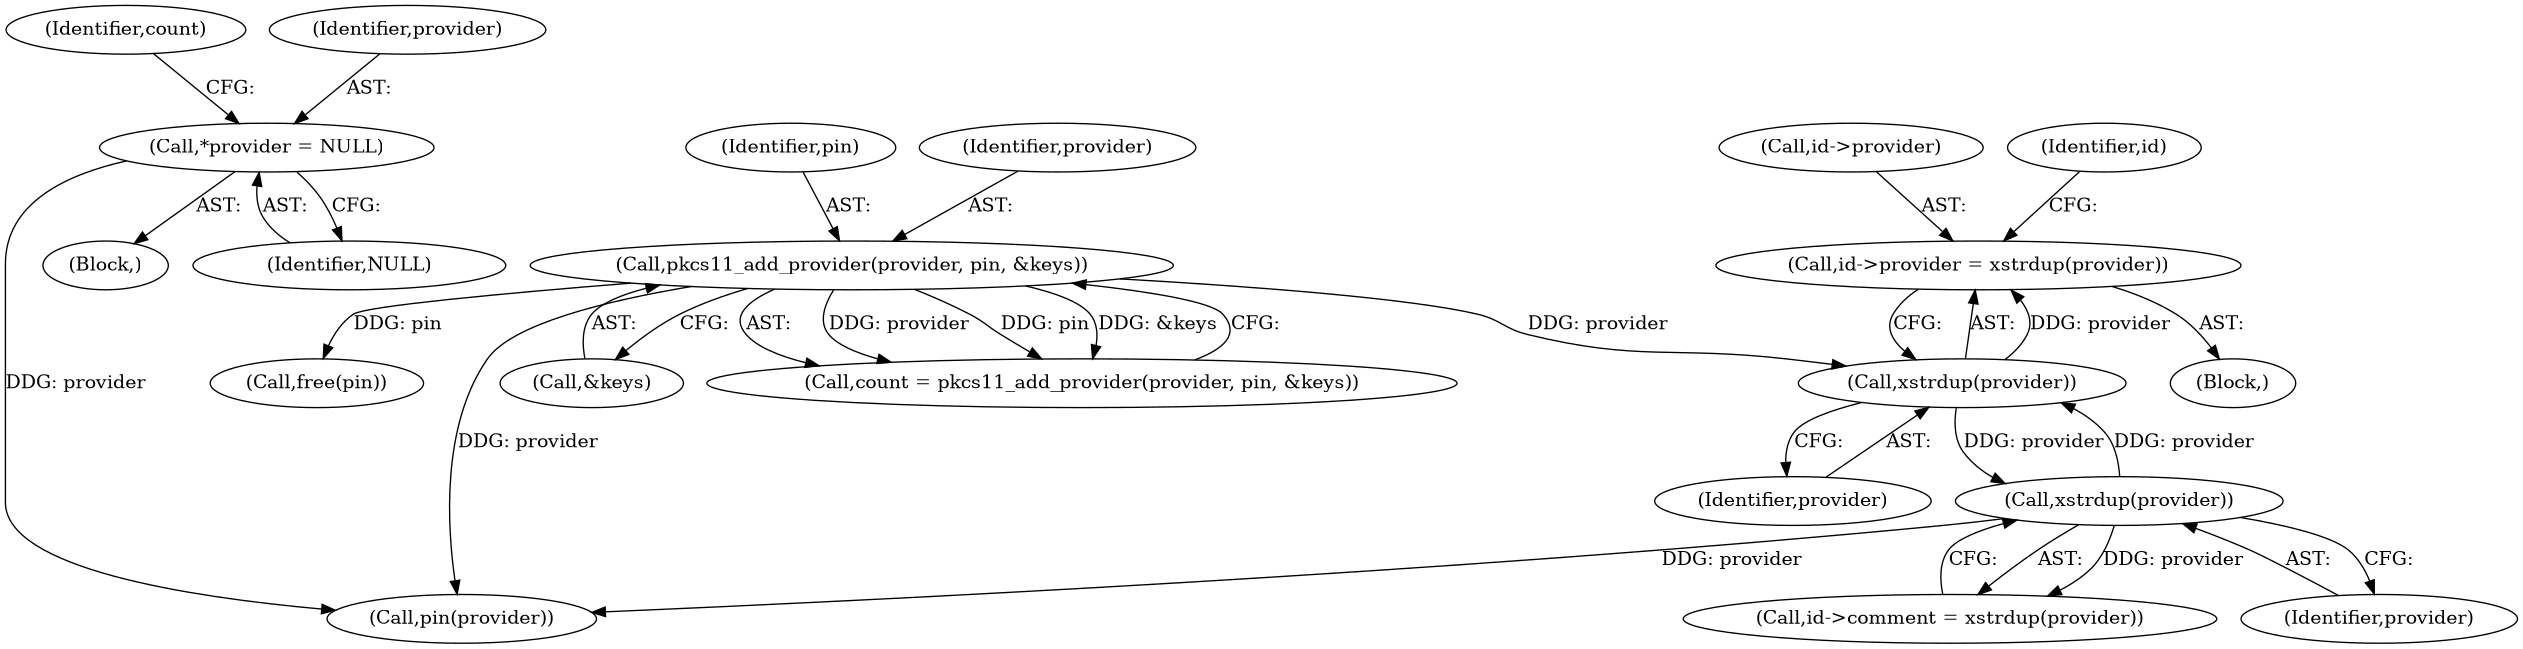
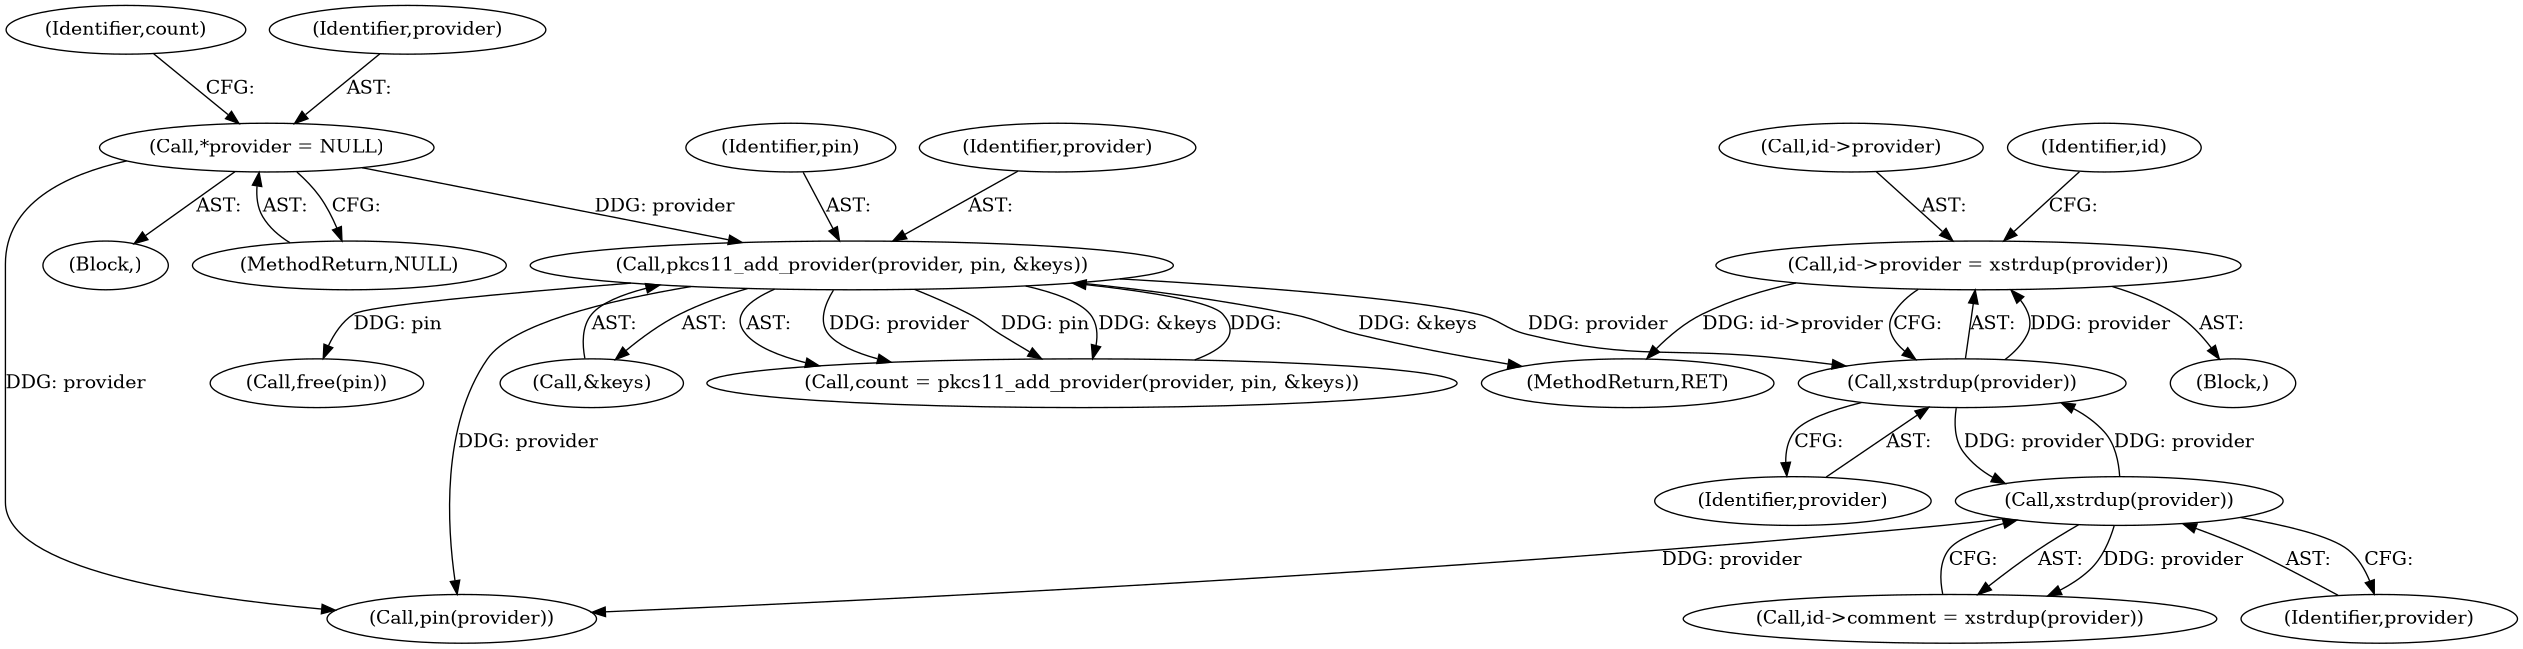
edge "(Call,*provider = NULL)" -> "(Call,pkcs11_add_provider(provider, pin, &keys))": added, label "DDG: provider"
node "(Identifier,NULL)": label "(Identifier,NULL)" -> "(MethodReturn,NULL)"
edge "(Call,pkcs11_add_provider(provider, pin, &keys))" -> "(Call,&keys)": label "CFG: " -> "AST: "
edge "(Call,count = pkcs11_add_provider(provider, pin, &keys))" -> "(Call,pkcs11_add_provider(provider, pin, &keys))": label "CFG: " -> "DDG: "
node "(MethodReturn,RET)": added
